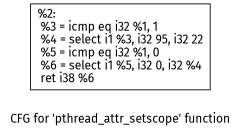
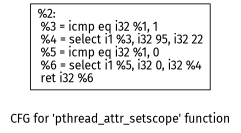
node "%2:": text "ret i38 %6" -> "ret i32 %6"
